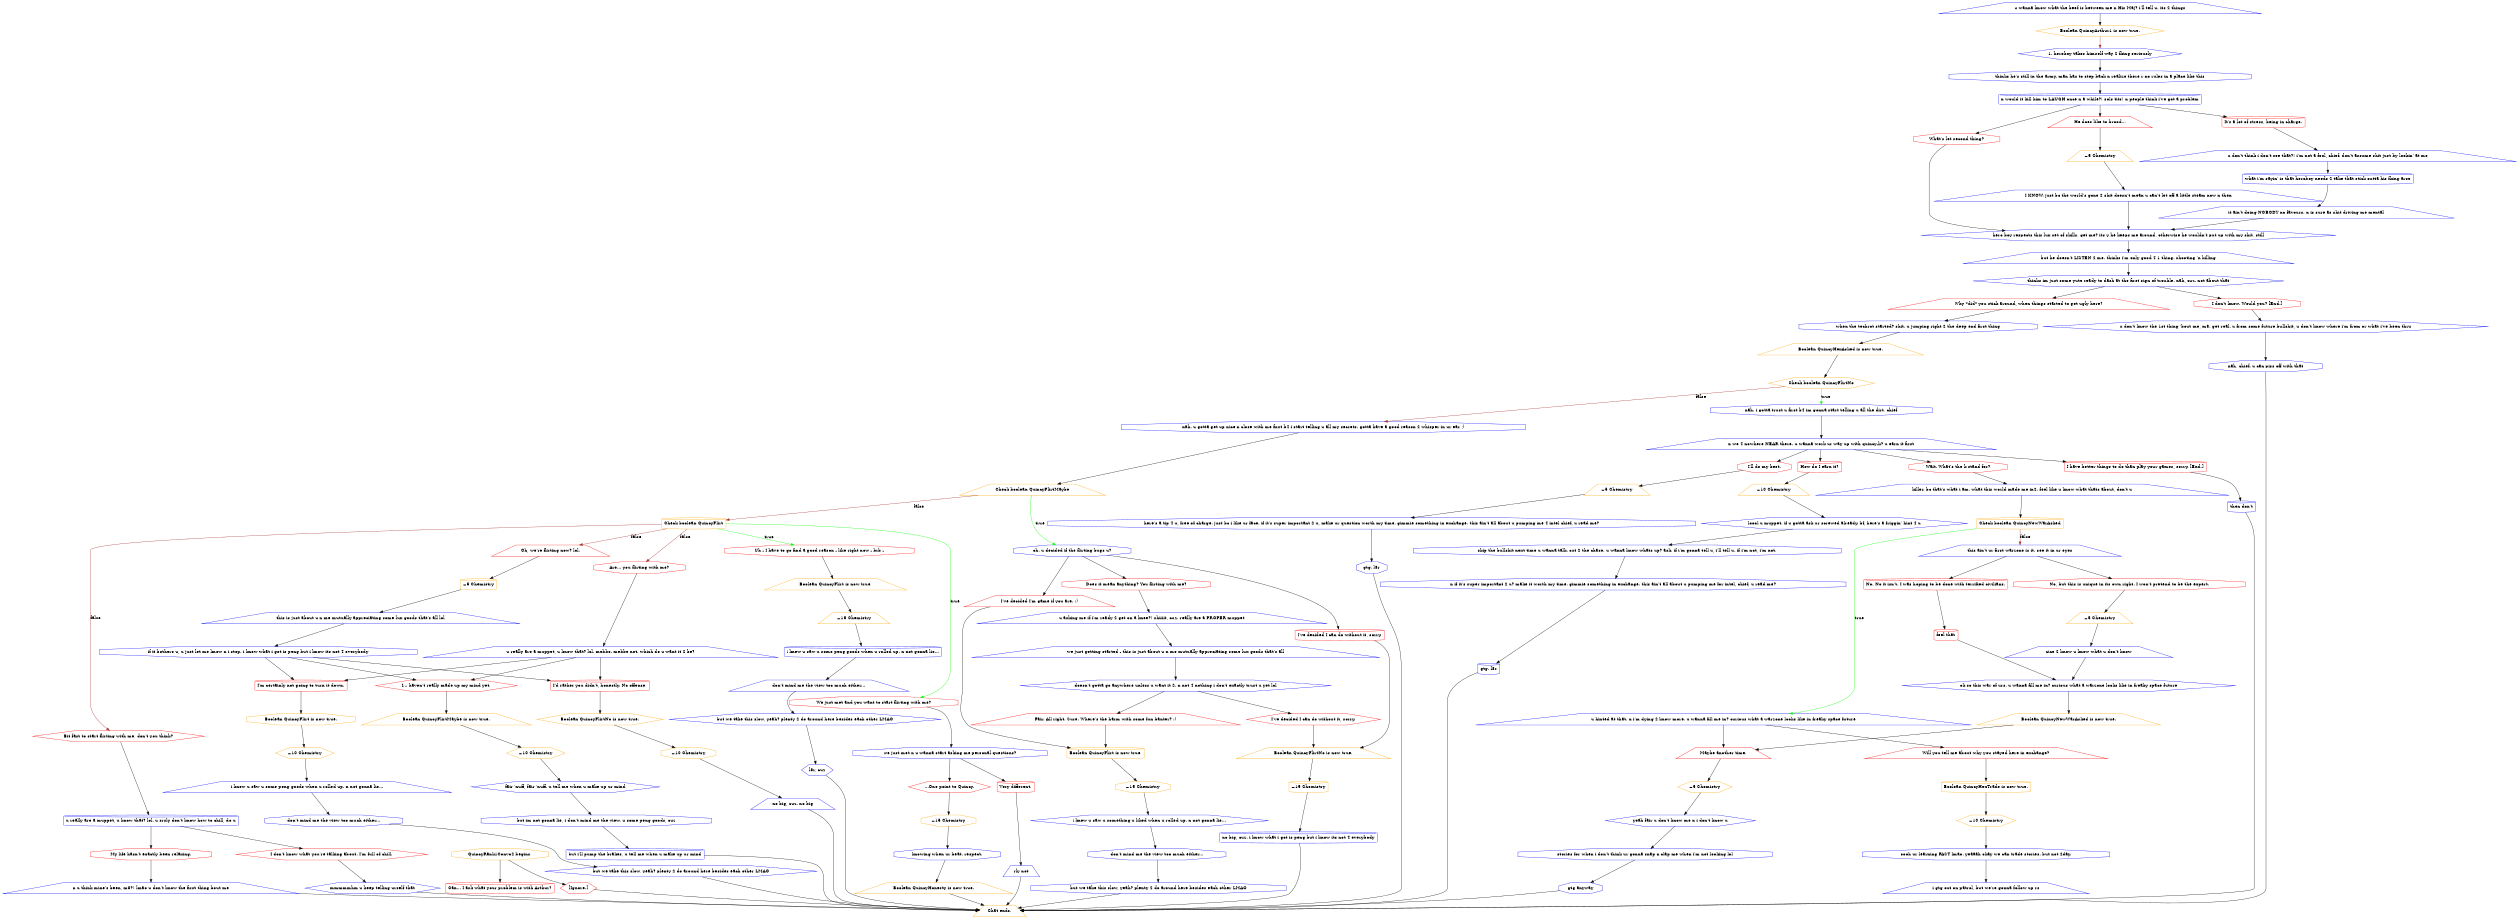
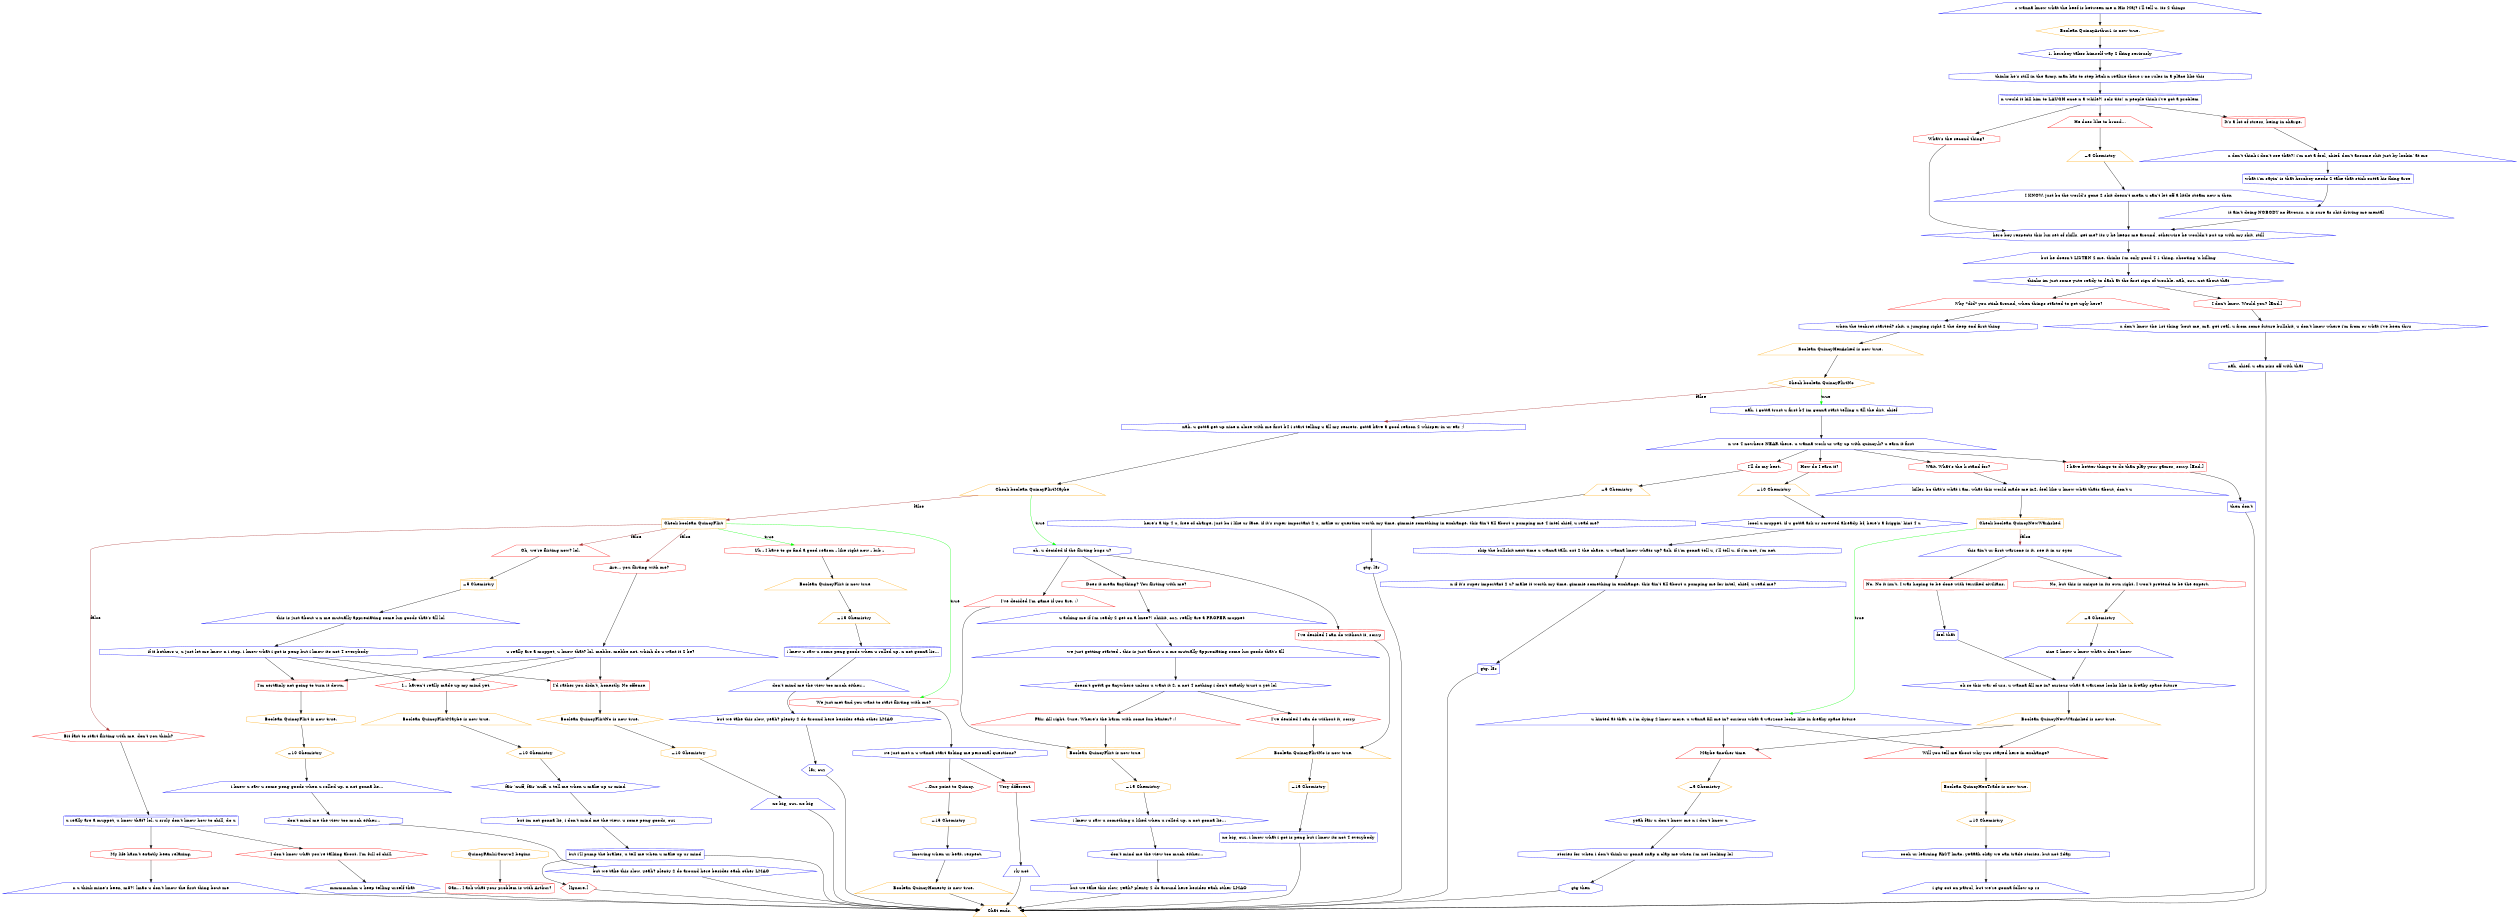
edge "Boolean QuincyArthur1 is now true." -> "1. heroboy takes himself way 2 fking seriously": color brown -> black
node "What's let second thing?": label "What's let second thing?" -> "What's the second thing?"
node "feel that": color red -> blue
edge "Boolean QuincyNewWarAsked is now true." -> "Will you tell me about why you stayed here in exchange?": added
edge "QuincyRank1Convo2 begins." -> "[Ignore.]": now "but i'll pump the brakes, u tell me when u make up ur mind" -> "[Ignore.]"
node "gtg anyway": label "gtg anyway" -> "gtg then"
